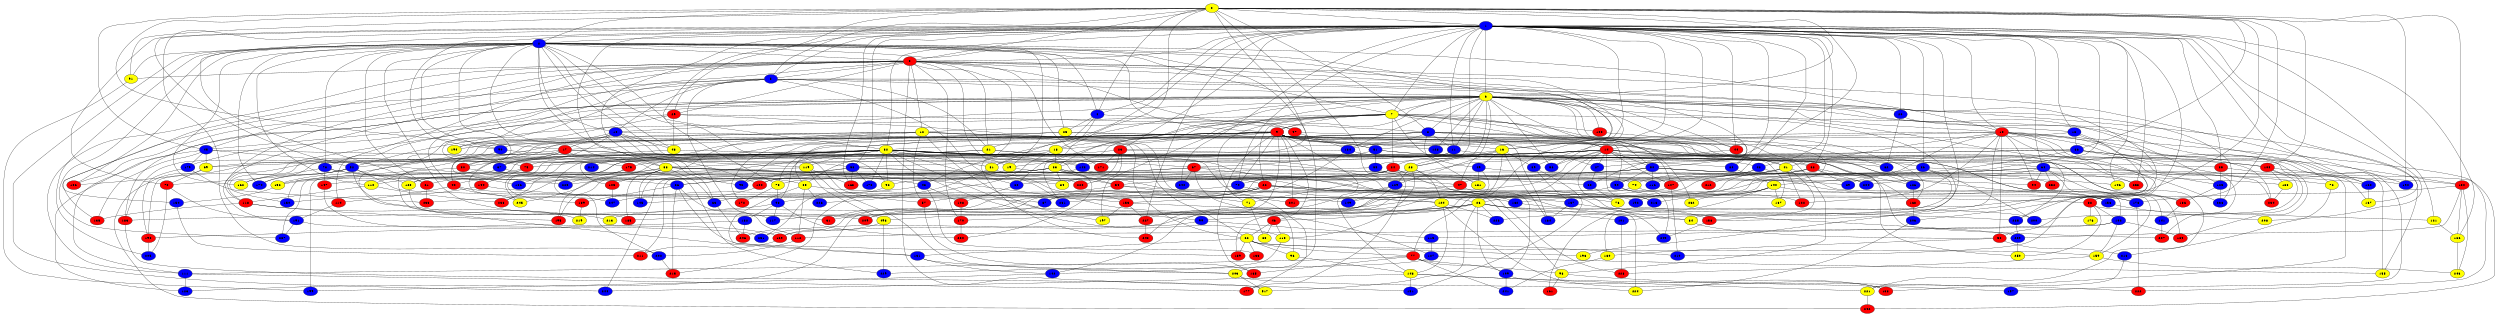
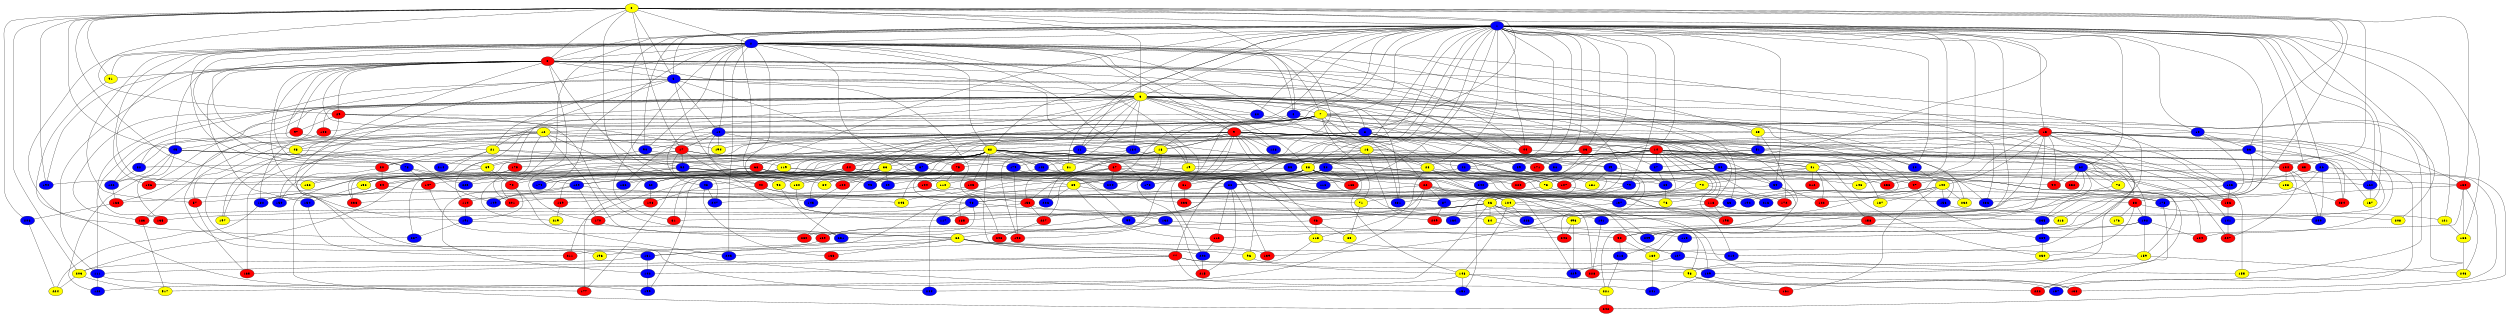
edge "32" -- "92": removed
